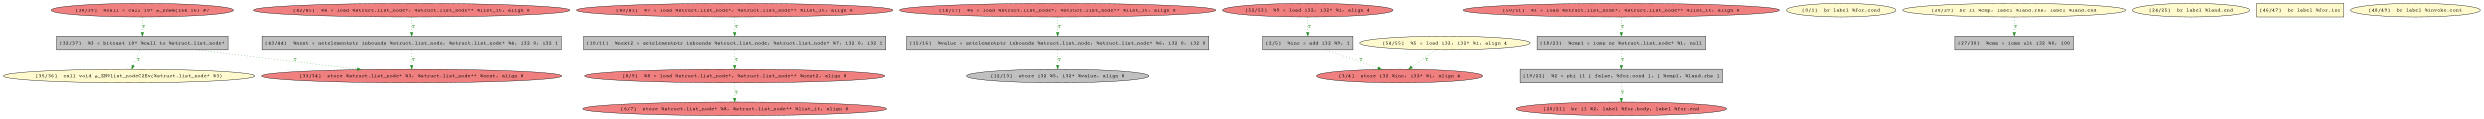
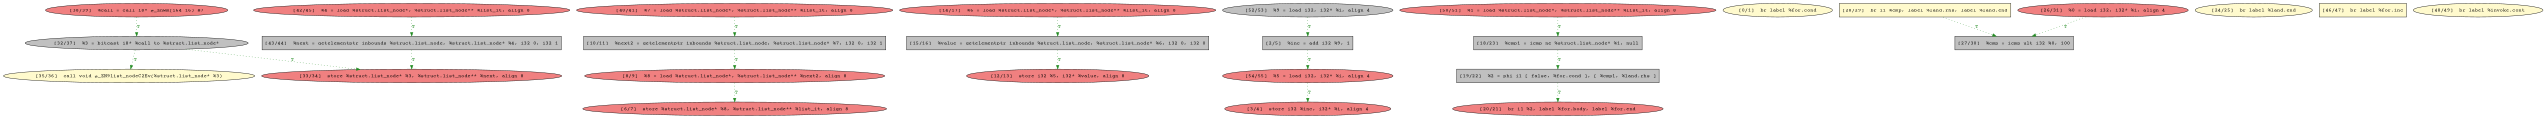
node "[52/53]  %9 = load i32, i32* %i, align 4": fillcolor lightcoral -> grey
node "[28/29]  br i1 %cmp, label %land.rhs, label %land.end": shape ellipse -> box
node "[26/31]  %0 = load i32, i32* %i, align 4": added
node "[32/37]  %3 = bitcast i8* %call to %struct.list_node*": shape box -> ellipse
node "[54/55]  %5 = load i32, i32* %i, align 4": fillcolor lemonchiffon -> lightcoral
edge "[2/5]  %inc = add i32 %9, 1" -> "[3/4]  store i32 %inc, i32* %i, align 4": now "[2/5]  %inc = add i32 %9, 1" -> "[54/55]  %5 = load i32, i32* %i, align 4"
node "[12/13]  store i32 %5, i32* %value, align 8": fillcolor grey -> lightcoral
